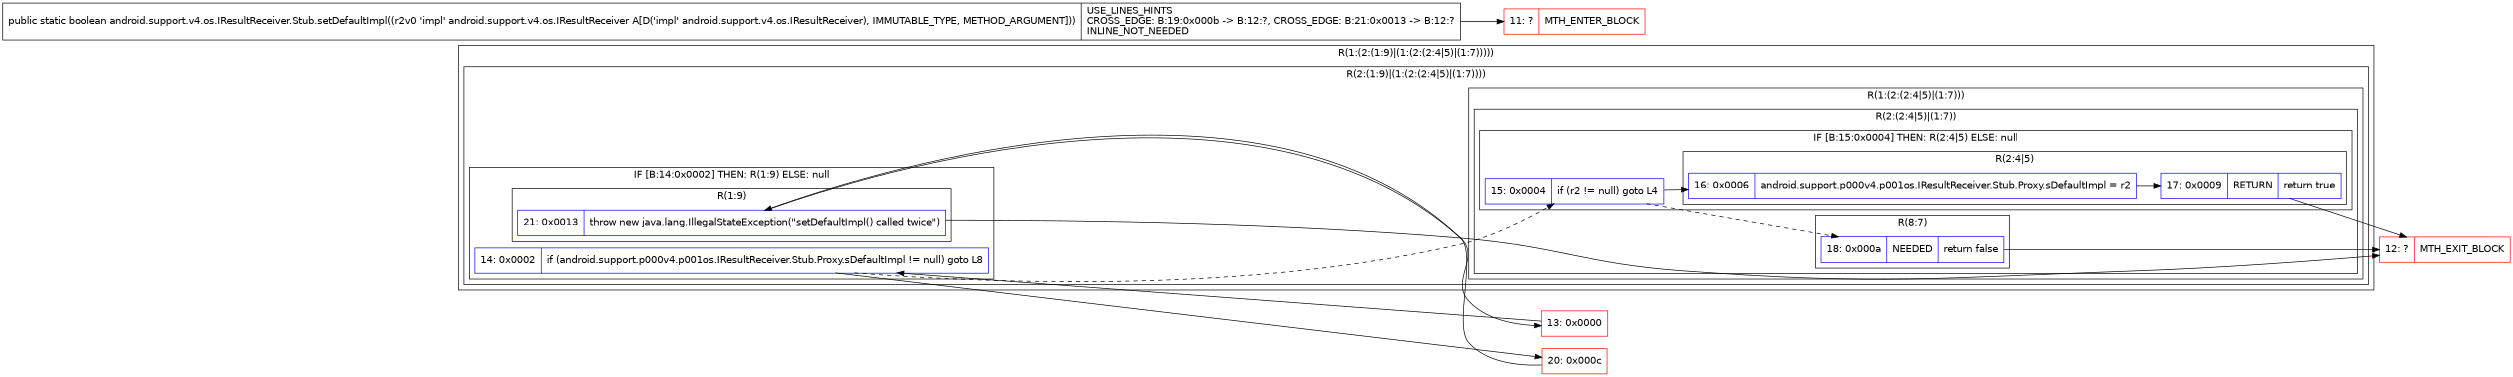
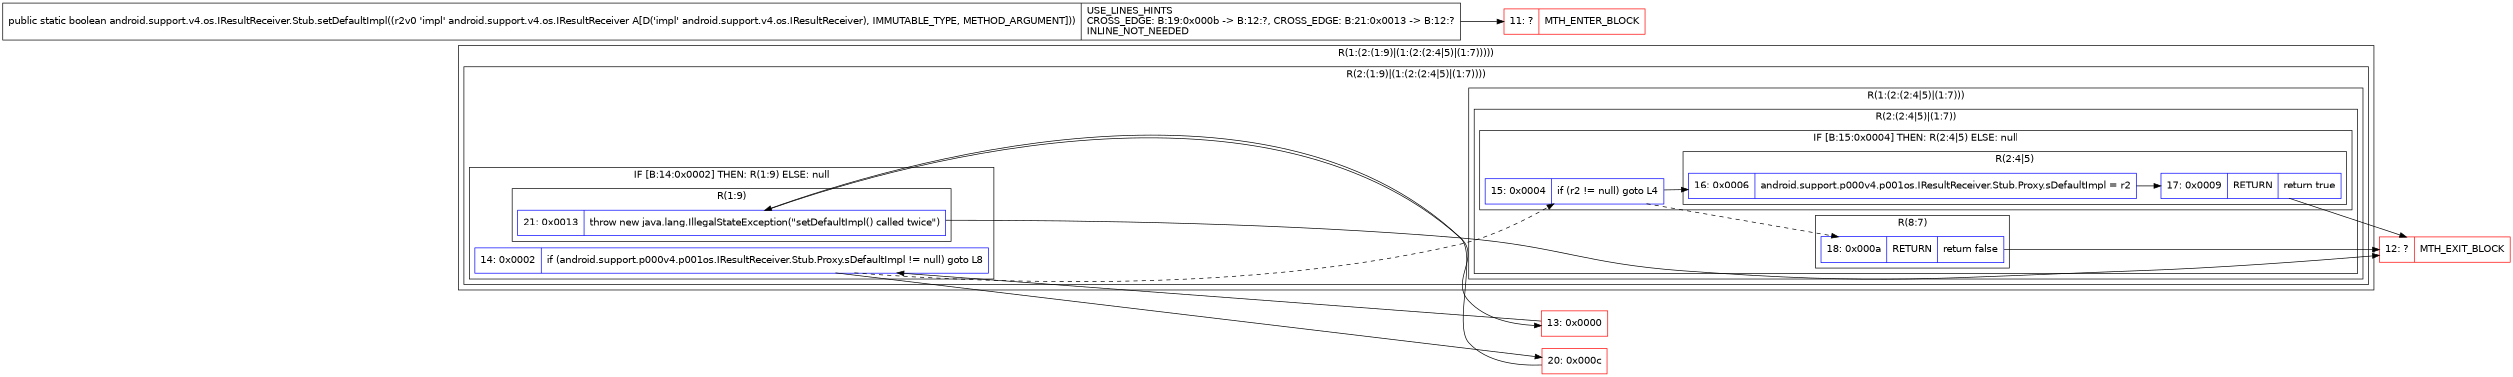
node "18: 0x000a": text "NEEDED" -> "RETURN"
